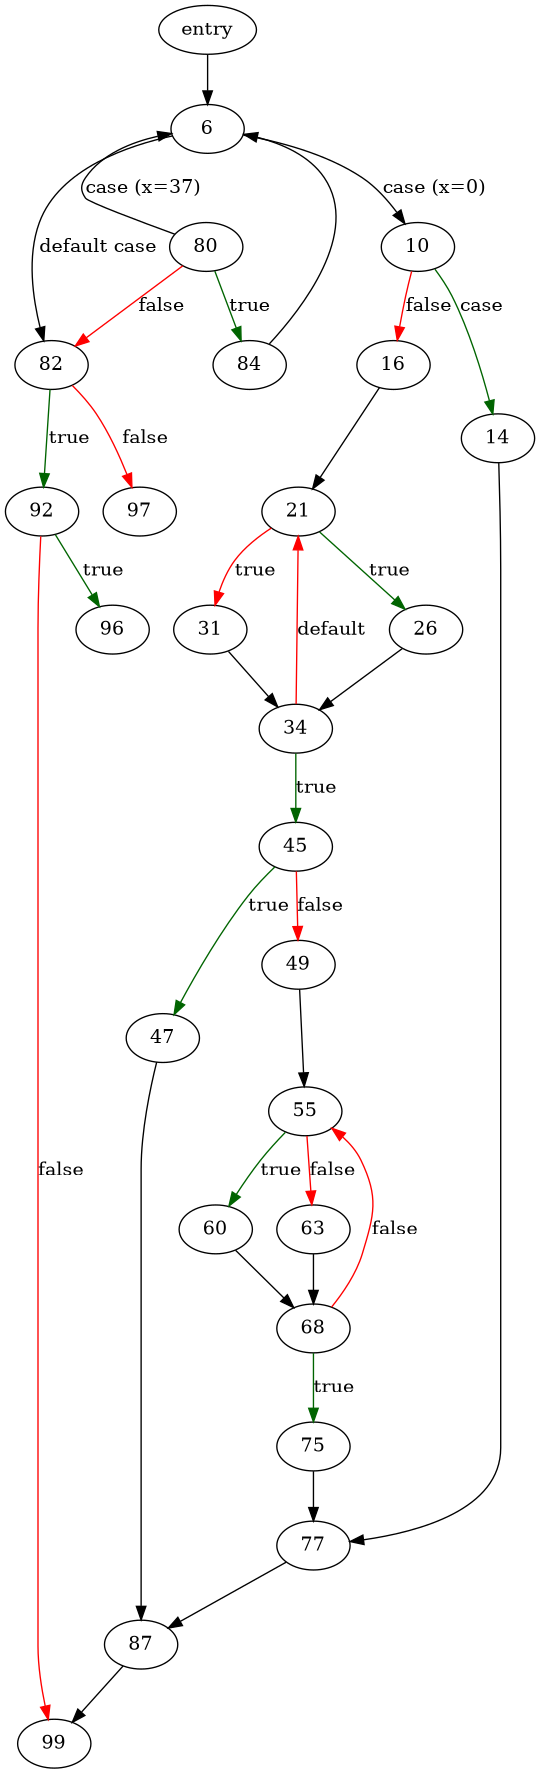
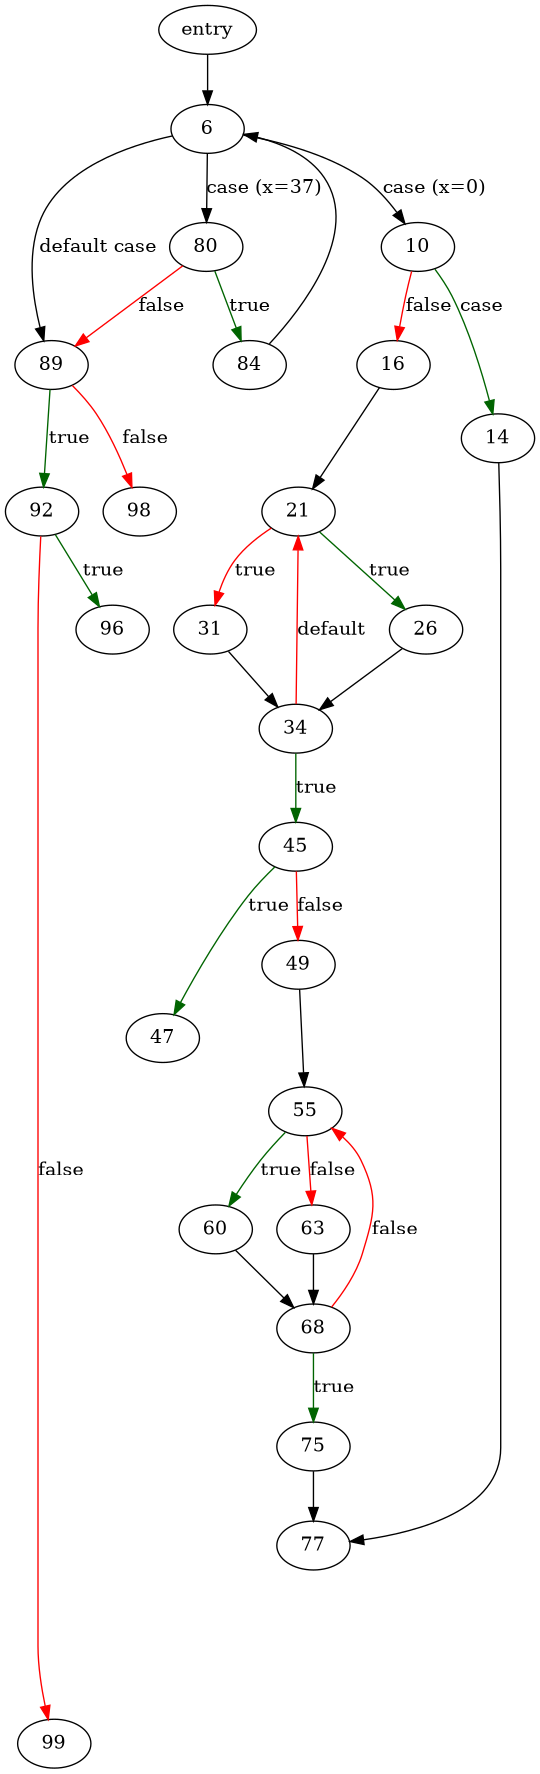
edge "80" -> "6": reversed
node "82": label "82" -> "89"
node "97": label "97" -> "98"
node "87": removed
